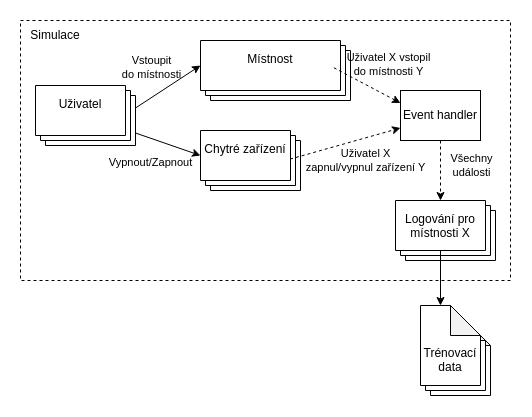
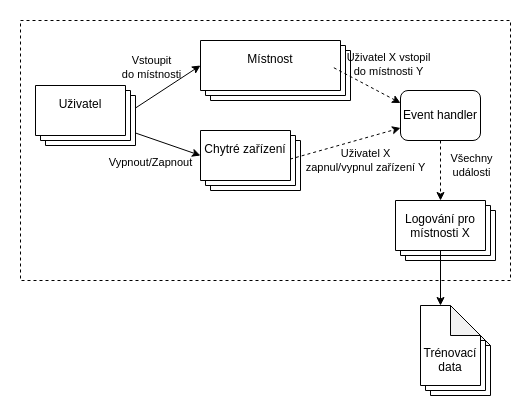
node "Simulace": removed
node "Event handler": shape rectangle -> rounded rectangle
